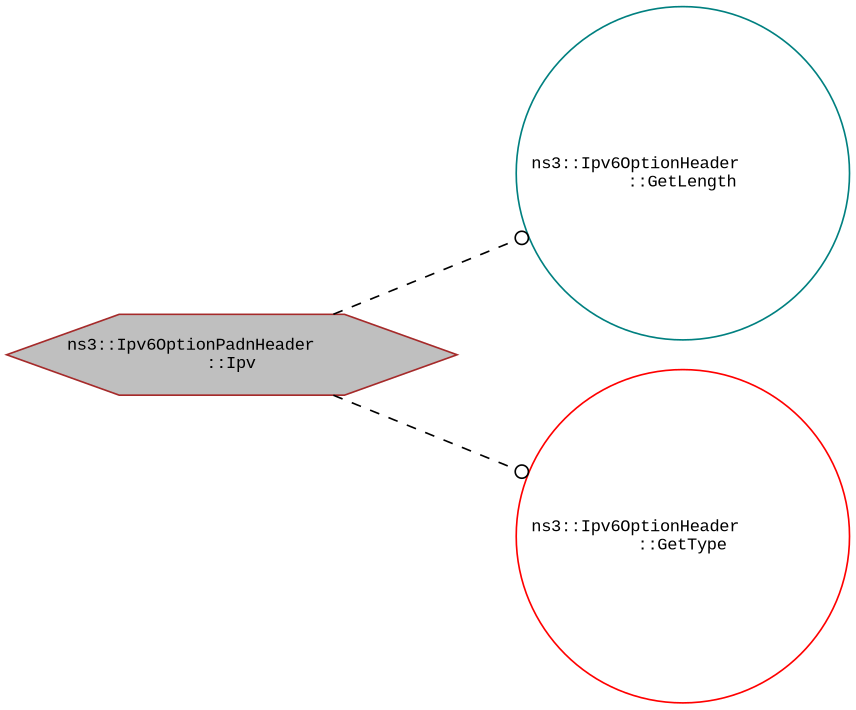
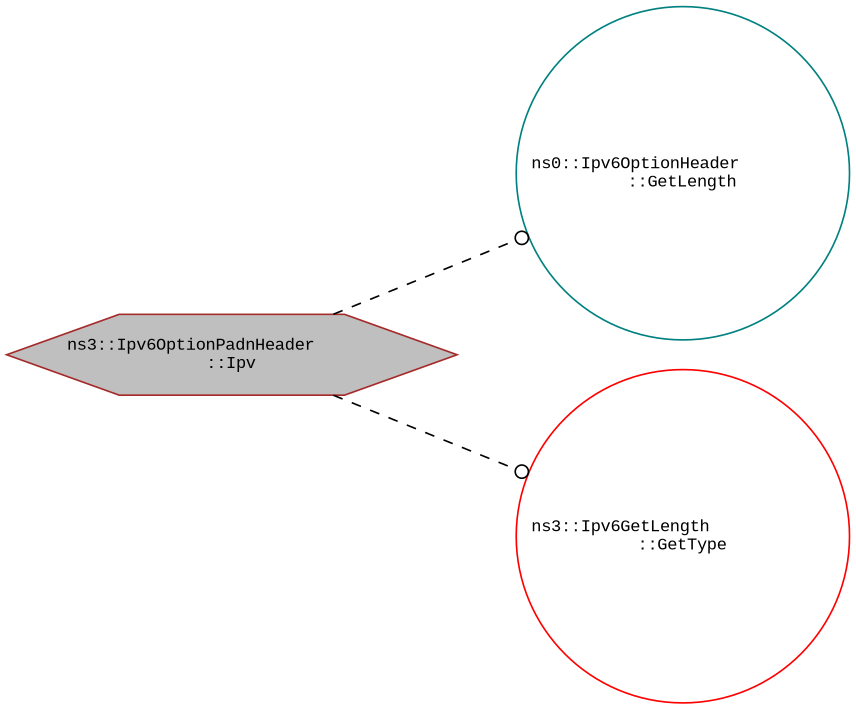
node "ns3::Ipv6OptionHeader ::GetLength": label "ns3::Ipv6OptionHeader ::GetLength" -> "ns0::Ipv6OptionHeader ::GetLength"
node "ns3::Ipv6OptionHeader ::GetType": label "ns3::Ipv6OptionHeader ::GetType" -> "ns3::Ipv6GetLength ::GetType"
